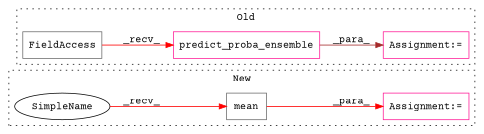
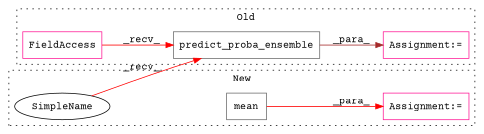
node "FieldAccess": color gray40 -> deeppink
node "predict_proba_ensemble": color deeppink -> gray40
edge "SimpleName" -> "mean": now "SimpleName" -> "predict_proba_ensemble"
